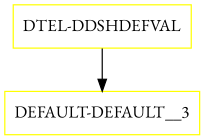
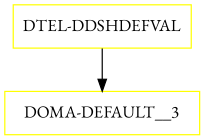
node "DEFAULT-DEFAULT__3": label "DEFAULT-DEFAULT__3" -> "DOMA-DEFAULT__3"
